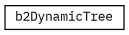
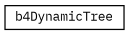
node "b2DynamicTree": label "b2DynamicTree" -> "b4DynamicTree"
